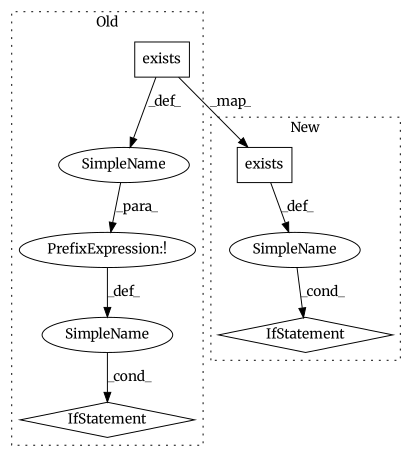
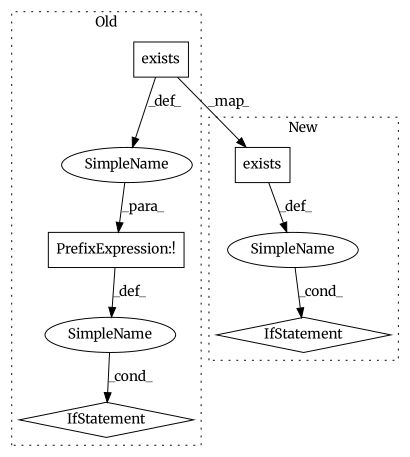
node "PrefixExpression:!": shape ellipse -> box
